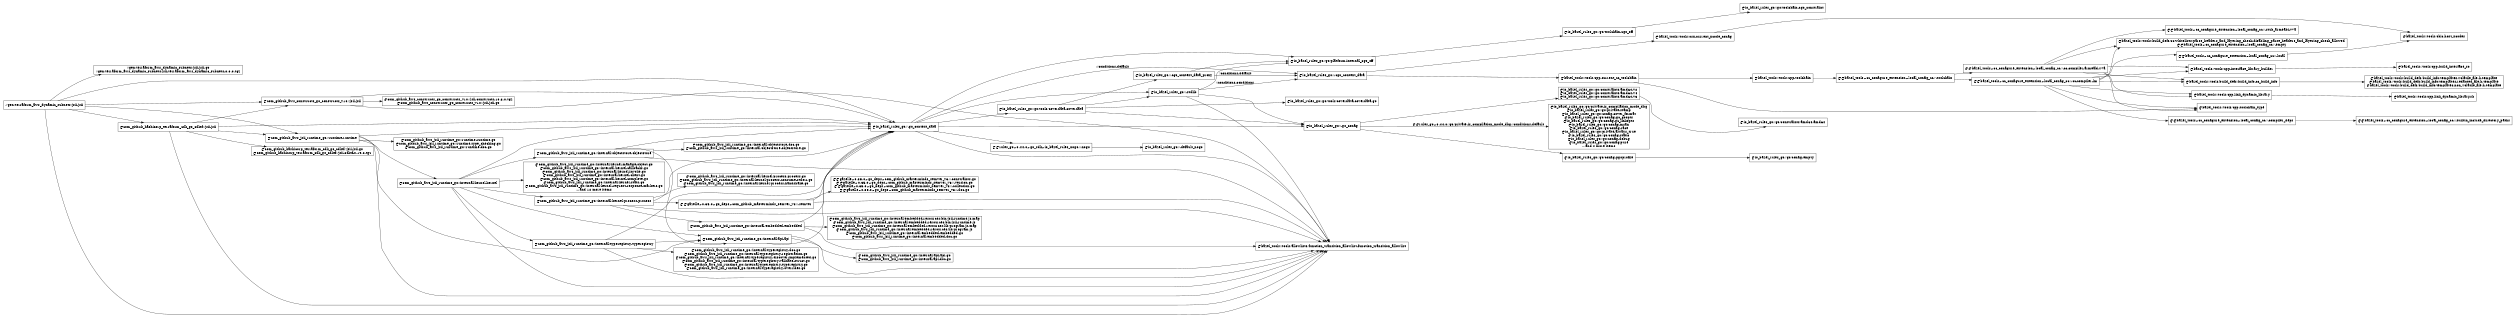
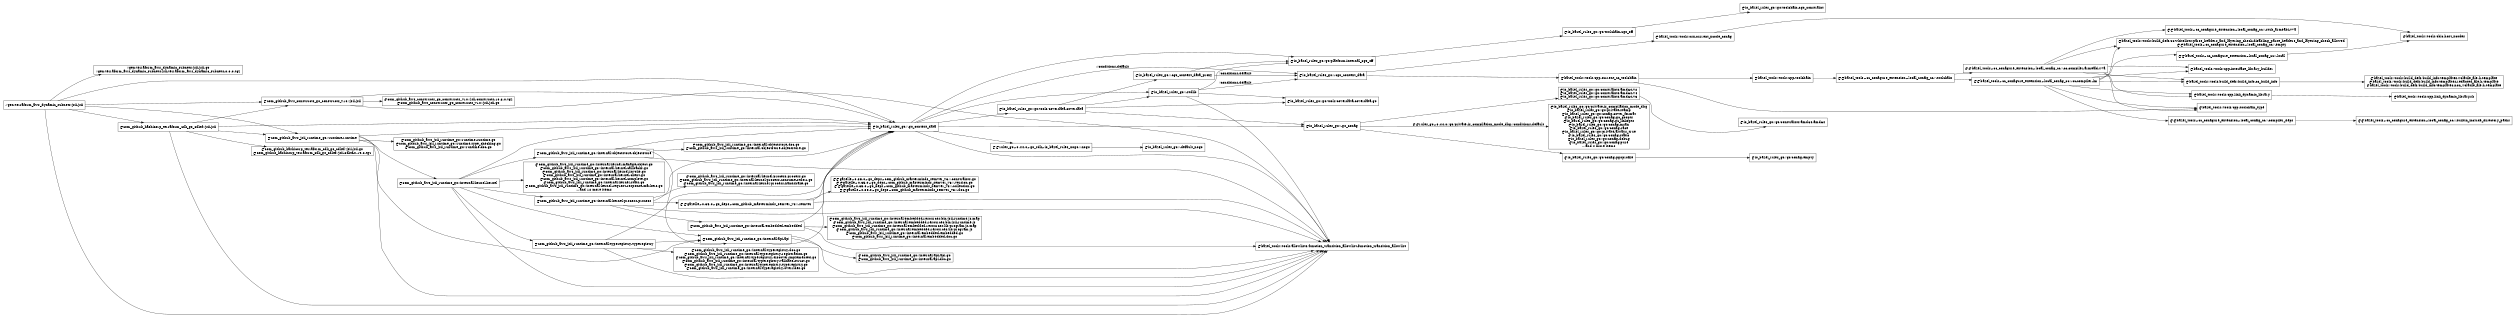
node "@bazel_tools//tools/cpp:build_interface_so": removed
edge "@io_bazel_rules_go//:stdlib" -> "@io_bazel_rules_go//:cgo_context_data": label "//conditions:conditions" -> "//conditions:default"
edge "@io_bazel_rules_go//:stdlib" -> "@io_bazel_rules_go//:go_config": now "@io_bazel_rules_go//:stdlib" -> "@io_bazel_rules_go//go/tools/coverdata:coverdata.go"
